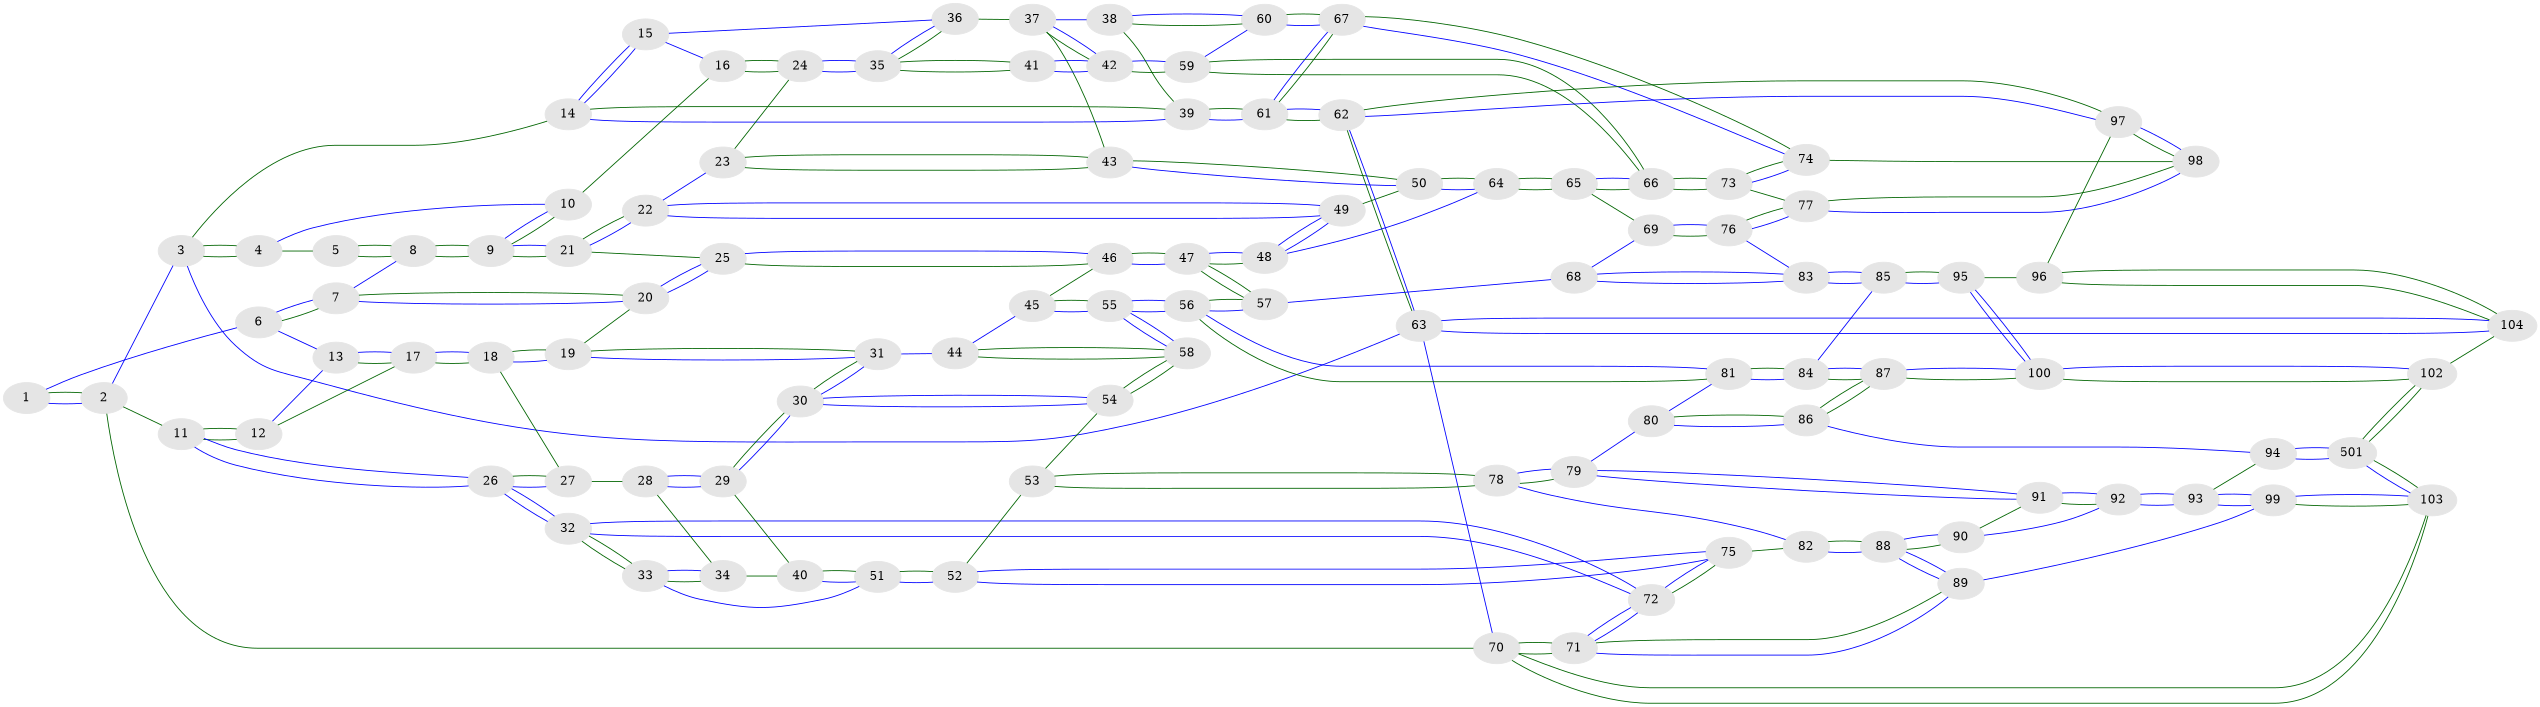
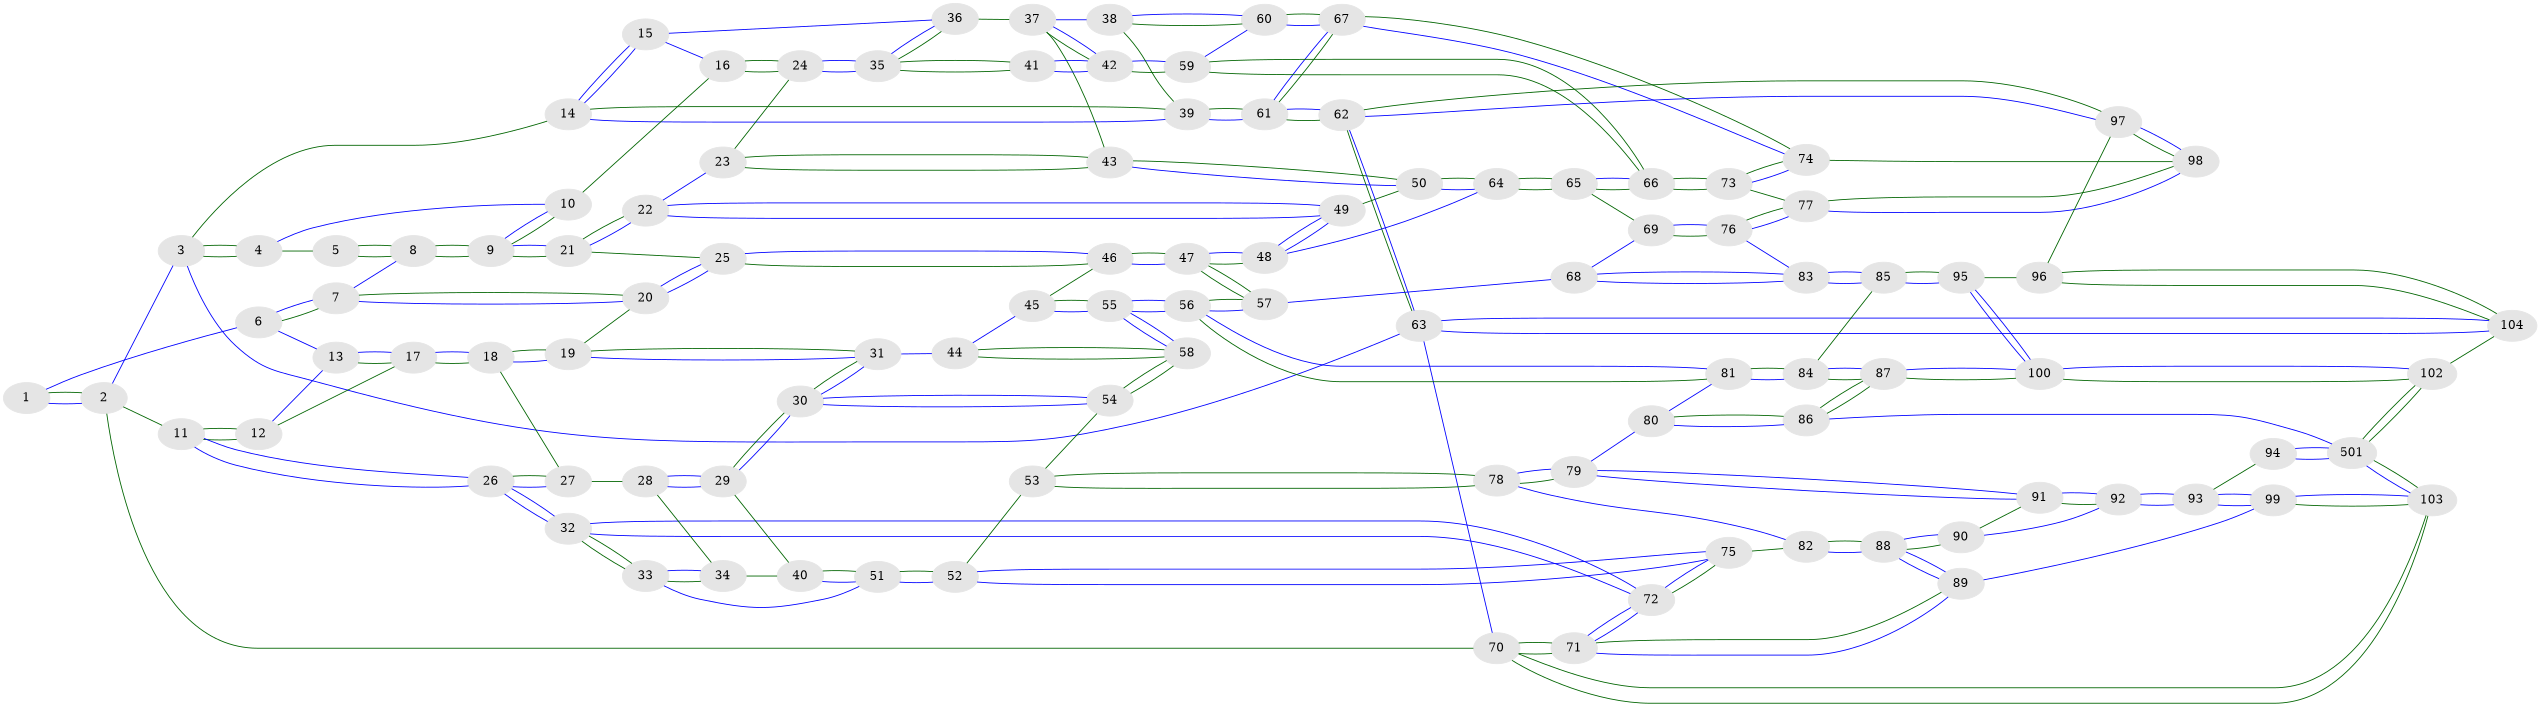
edge "85" -- "84": color blue -> darkgreen
edge "86" -- "94": now "86" -- "501"
